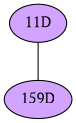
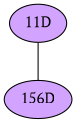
node "159D": label "159D" -> "156D"
